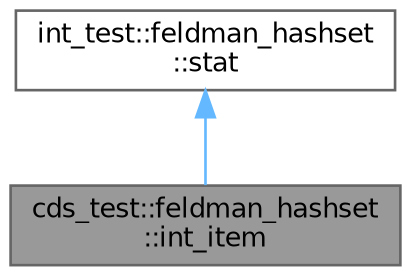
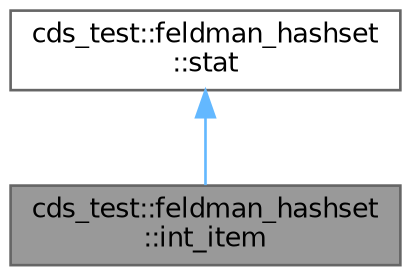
node "int_test::feldman_hashset ::stat": label "int_test::feldman_hashset ::stat" -> "cds_test::feldman_hashset ::stat"
